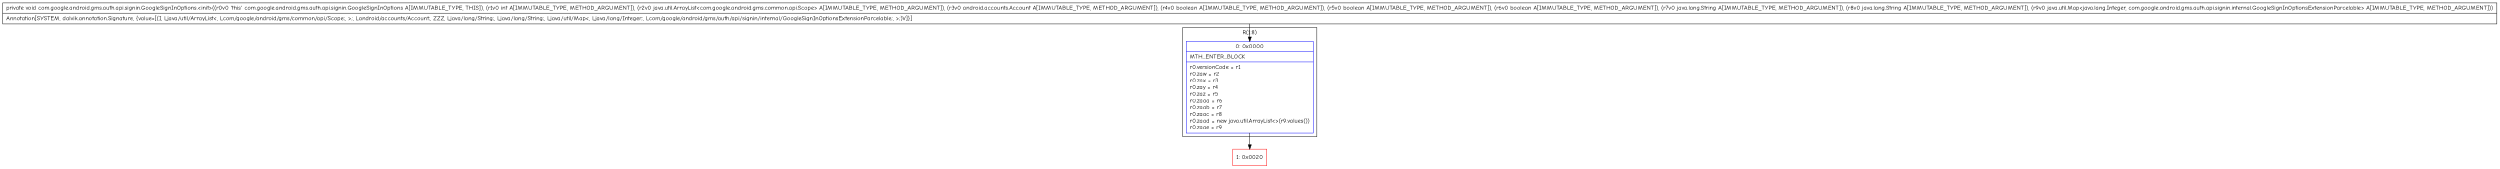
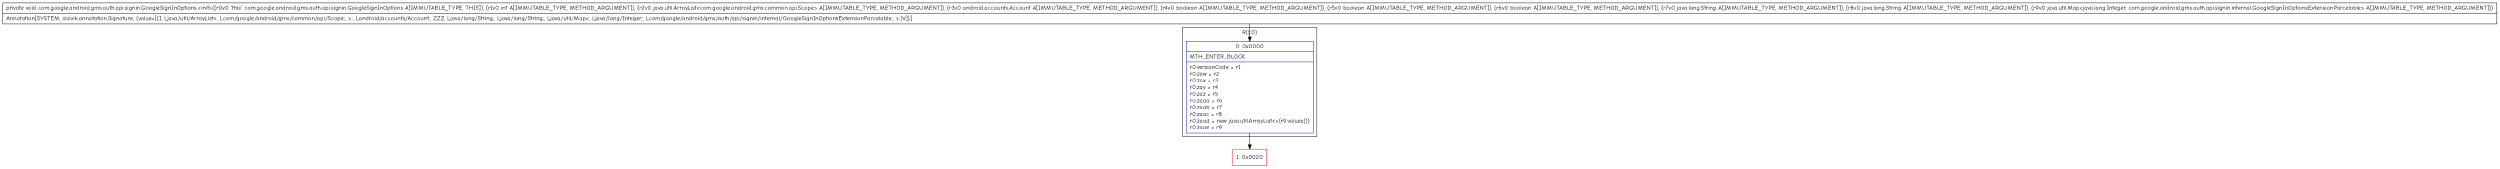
cluster "R(1:8)": label "R(1:8)" -> "R(1:0)"
